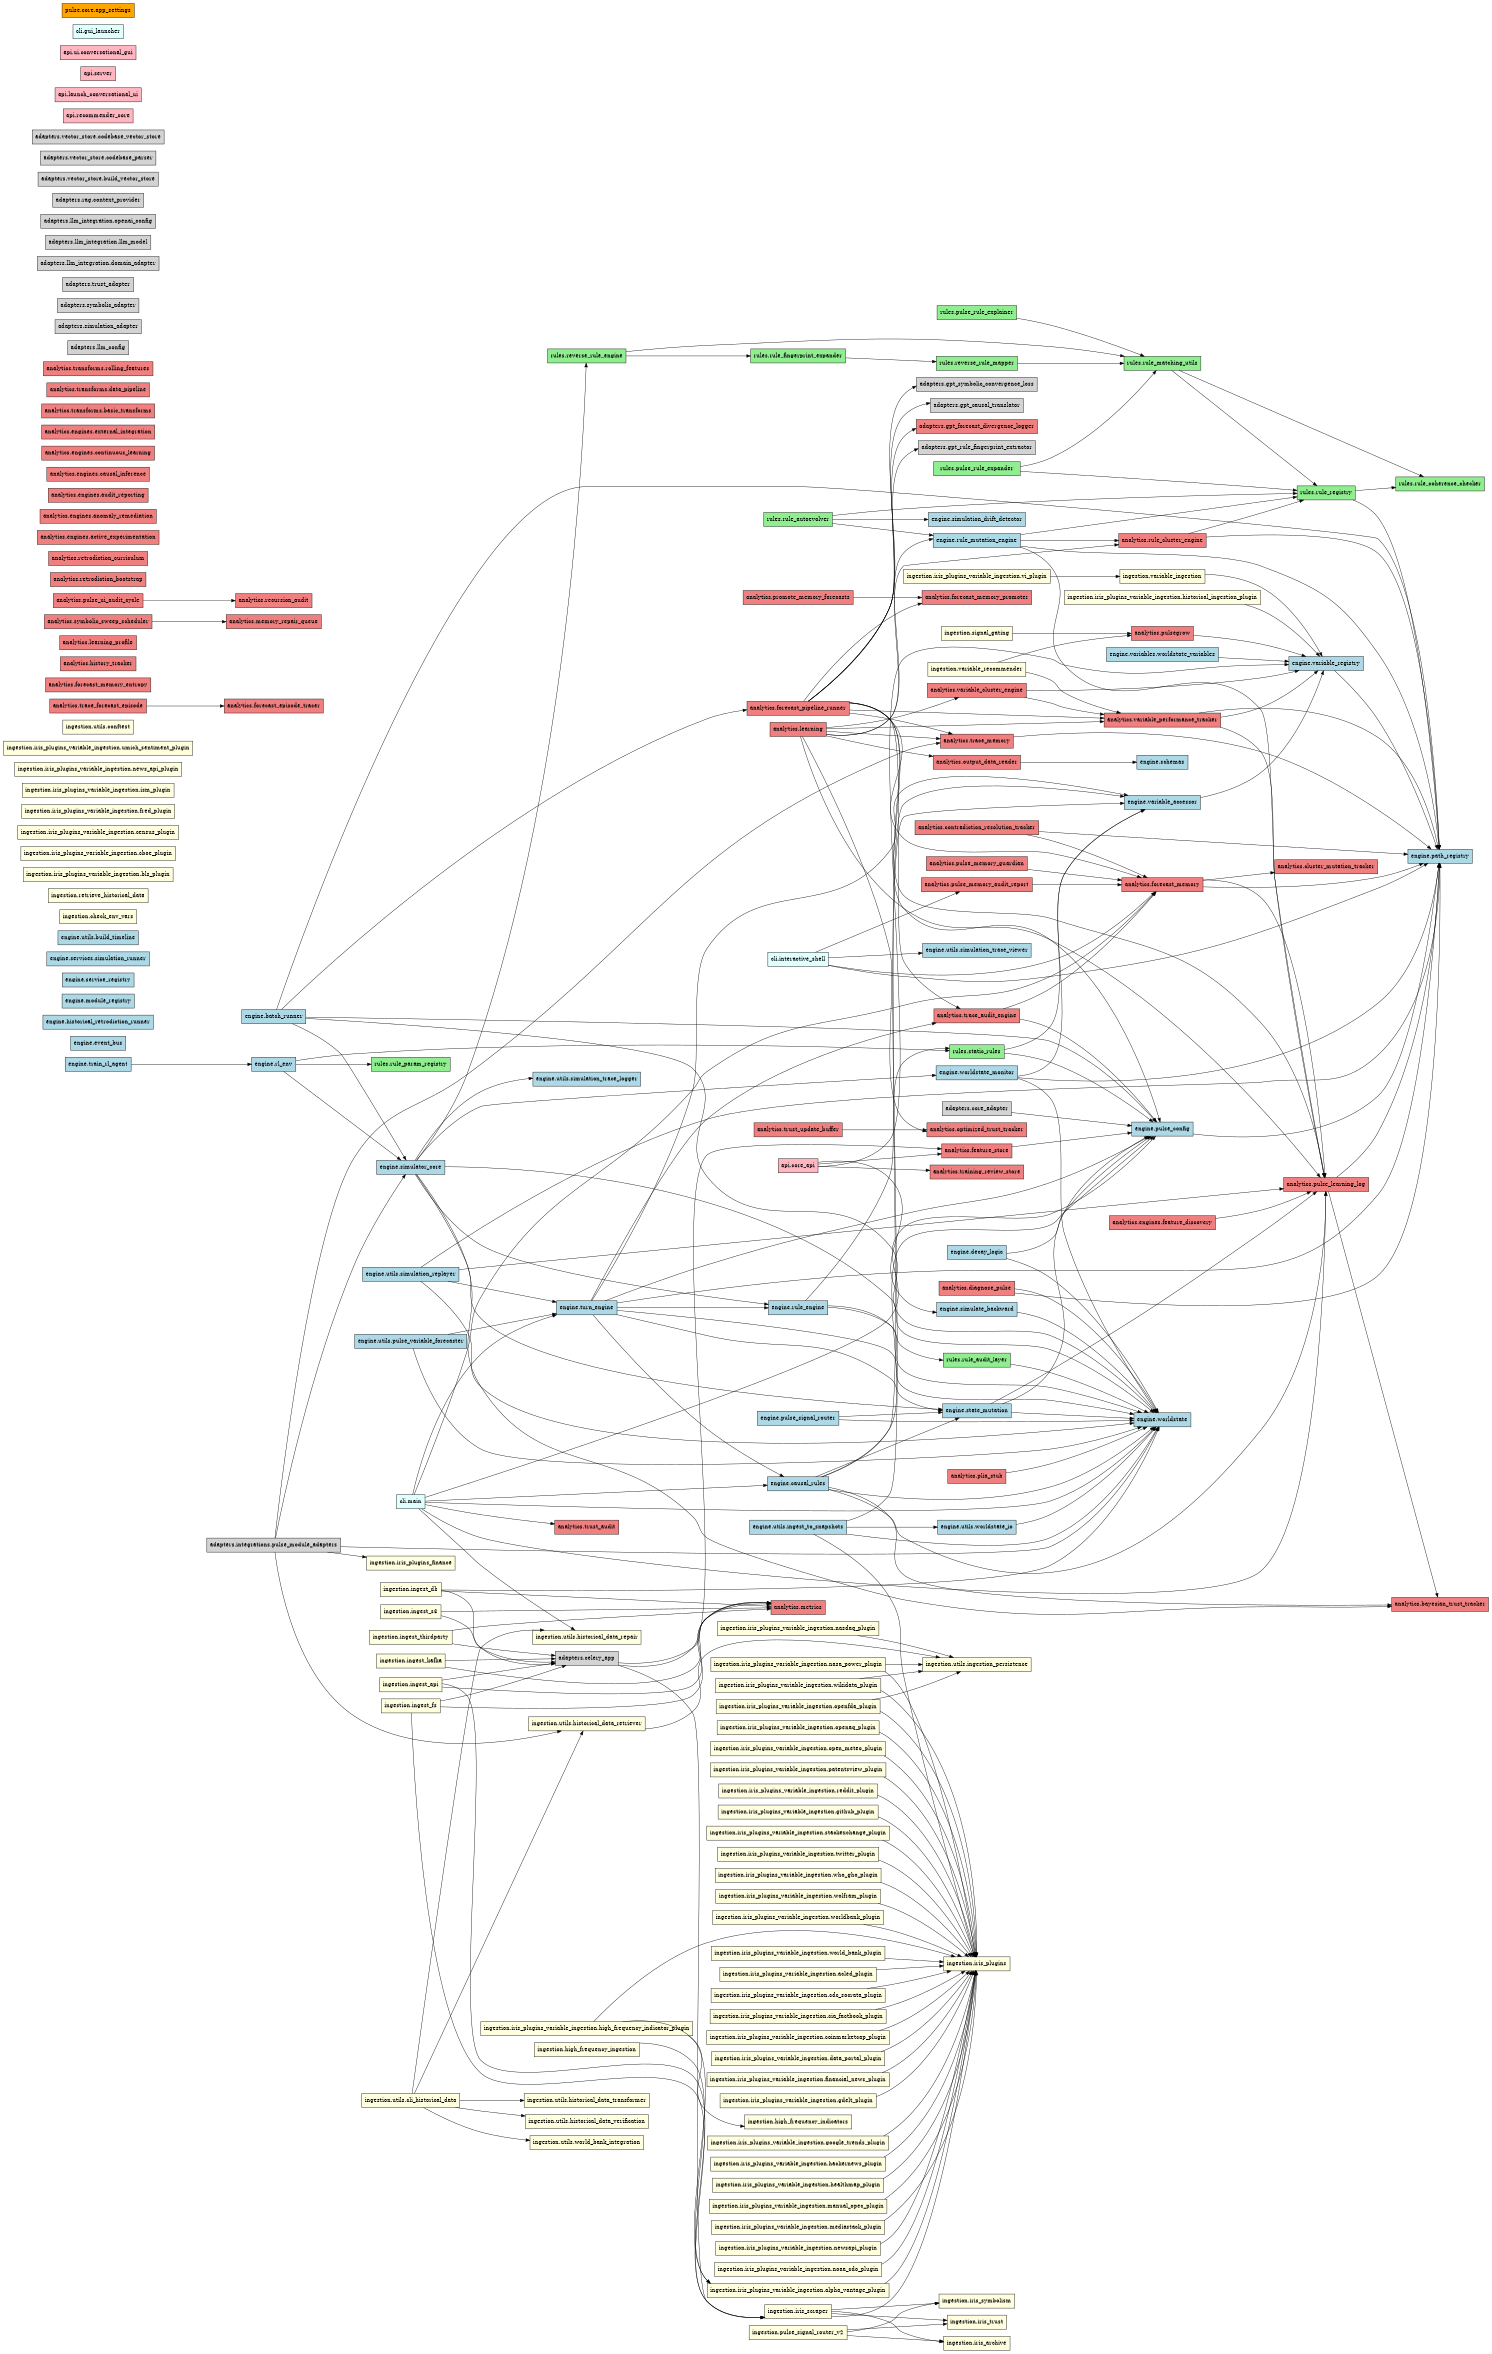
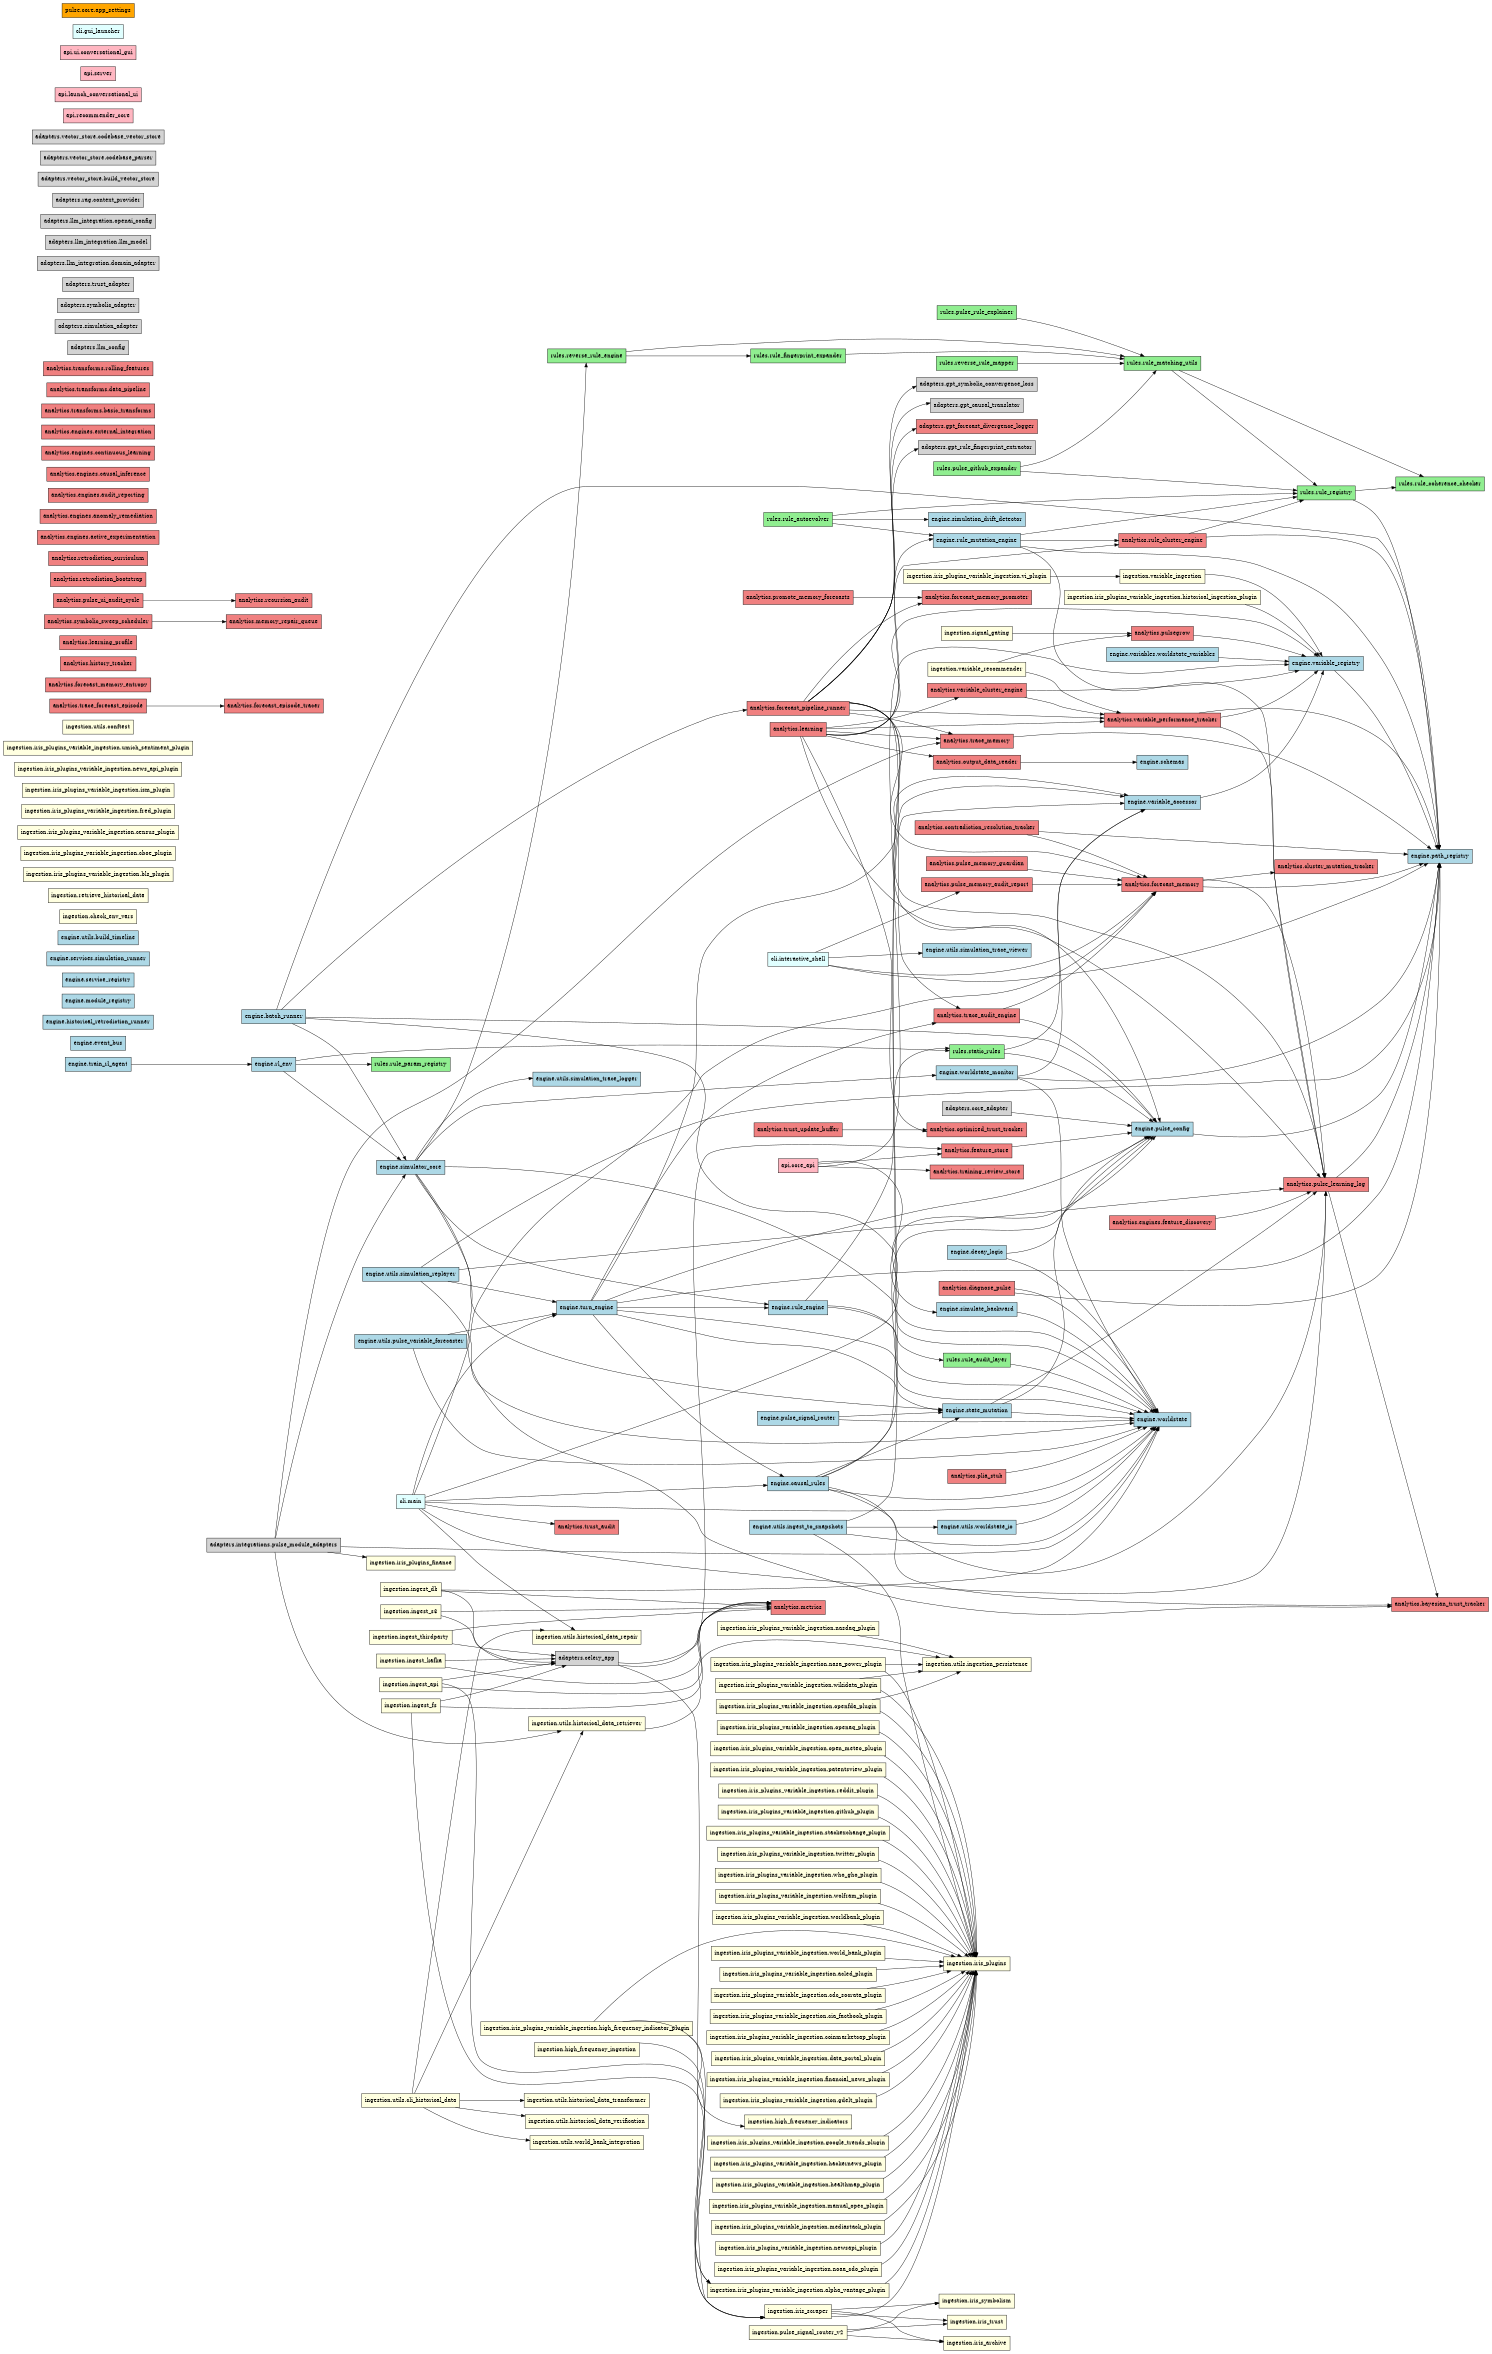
edge "rules.rule_fingerprint_expander" -> "rules.reverse_rule_mapper": now "rules.rule_fingerprint_expander" -> "rules.rule_matching_utils"
node "rules.pulse_rule_expander": label "rules.pulse_rule_expander" -> "rules.pulse_github_expander"
edge "analytics.learning" -> "engine.variable_registry": added
